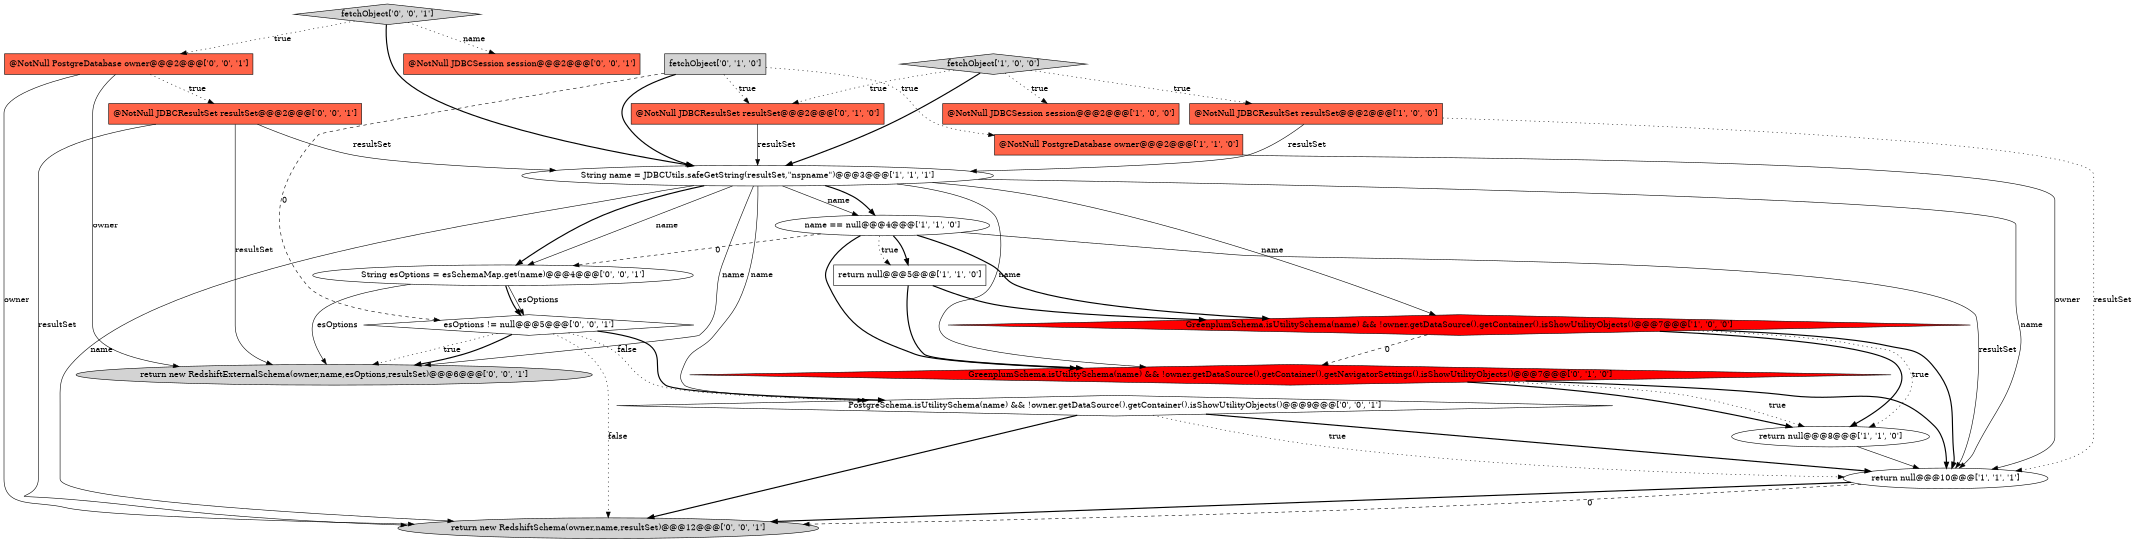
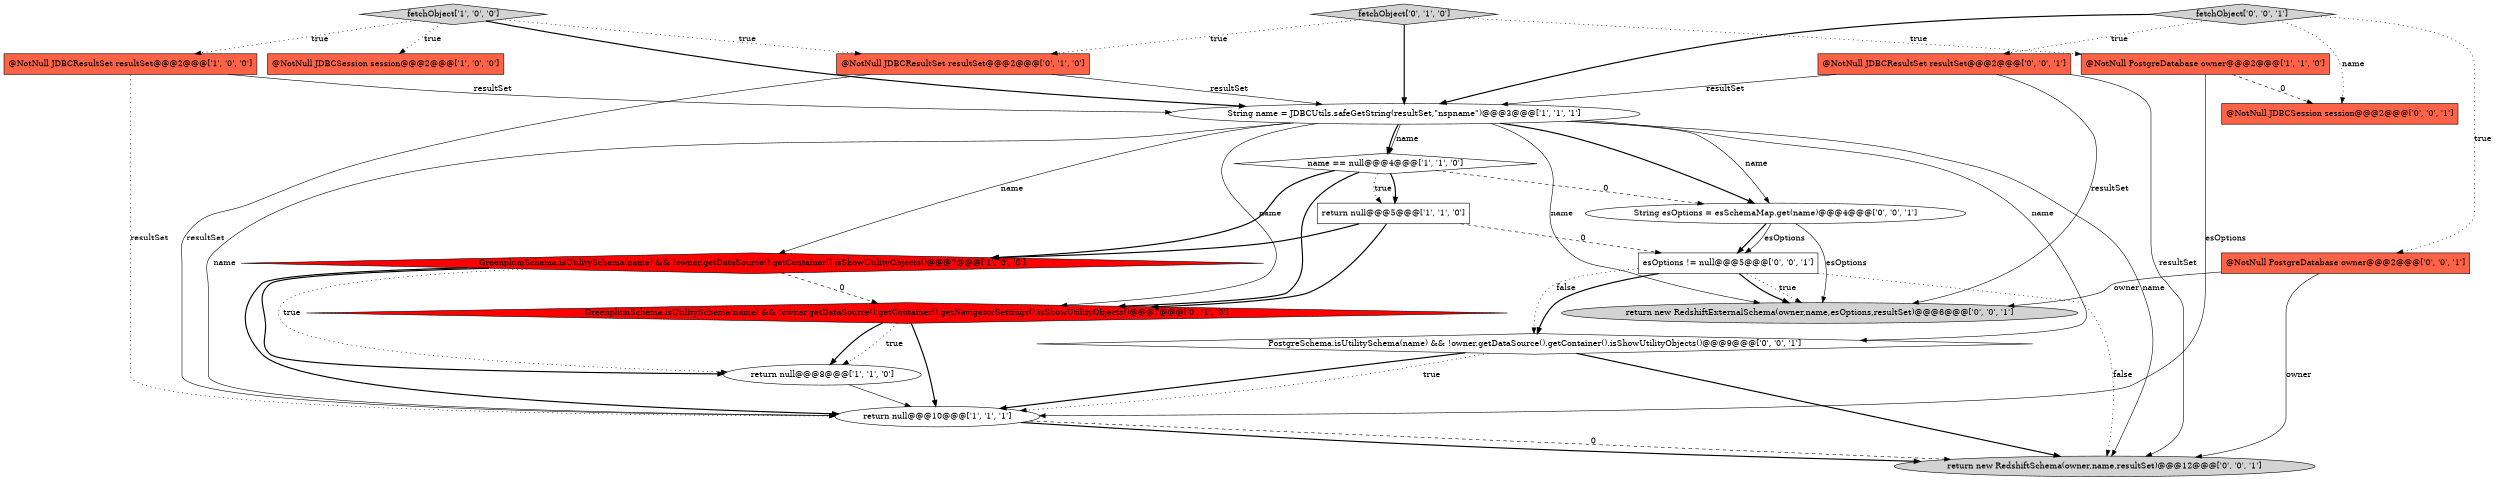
node "fetchObject['0', '1', '0']": shape box -> diamond
edge "@NotNull PostgreDatabase owner@@@2@@@['0', '0', '1']" -> "@NotNull JDBCResultSet resultSet@@@2@@@['0', '0', '1']": now "fetchObject['0', '0', '1']" -> "@NotNull JDBCResultSet resultSet@@@2@@@['0', '0', '1']"
edge "@NotNull PostgreDatabase owner@@@2@@@['1', '1', '0']" -> "@NotNull JDBCSession session@@@2@@@['0', '0', '1']": added, label "0"
edge "fetchObject['0', '1', '0']" -> "esOptions != null@@@5@@@['0', '0', '1']": now "return null@@@5@@@['1', '1', '0']" -> "esOptions != null@@@5@@@['0', '0', '1']"
node "name == null@@@4@@@['1', '1', '0']": shape ellipse -> diamond
edge "name == null@@@4@@@['1', '1', '0']" -> "return null@@@10@@@['1', '1', '1']": now "@NotNull JDBCResultSet resultSet@@@2@@@['0', '1', '0']" -> "return null@@@10@@@['1', '1', '1']"
edge "@NotNull PostgreDatabase owner@@@2@@@['1', '1', '0']" -> "return null@@@10@@@['1', '1', '1']": label "owner" -> "esOptions"
node "esOptions != null@@@5@@@['0', '0', '1']": shape diamond -> box
